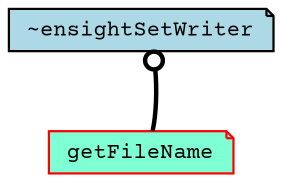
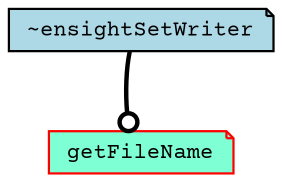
edge "getFileName" -> "~ensightSetWriter": reversed
